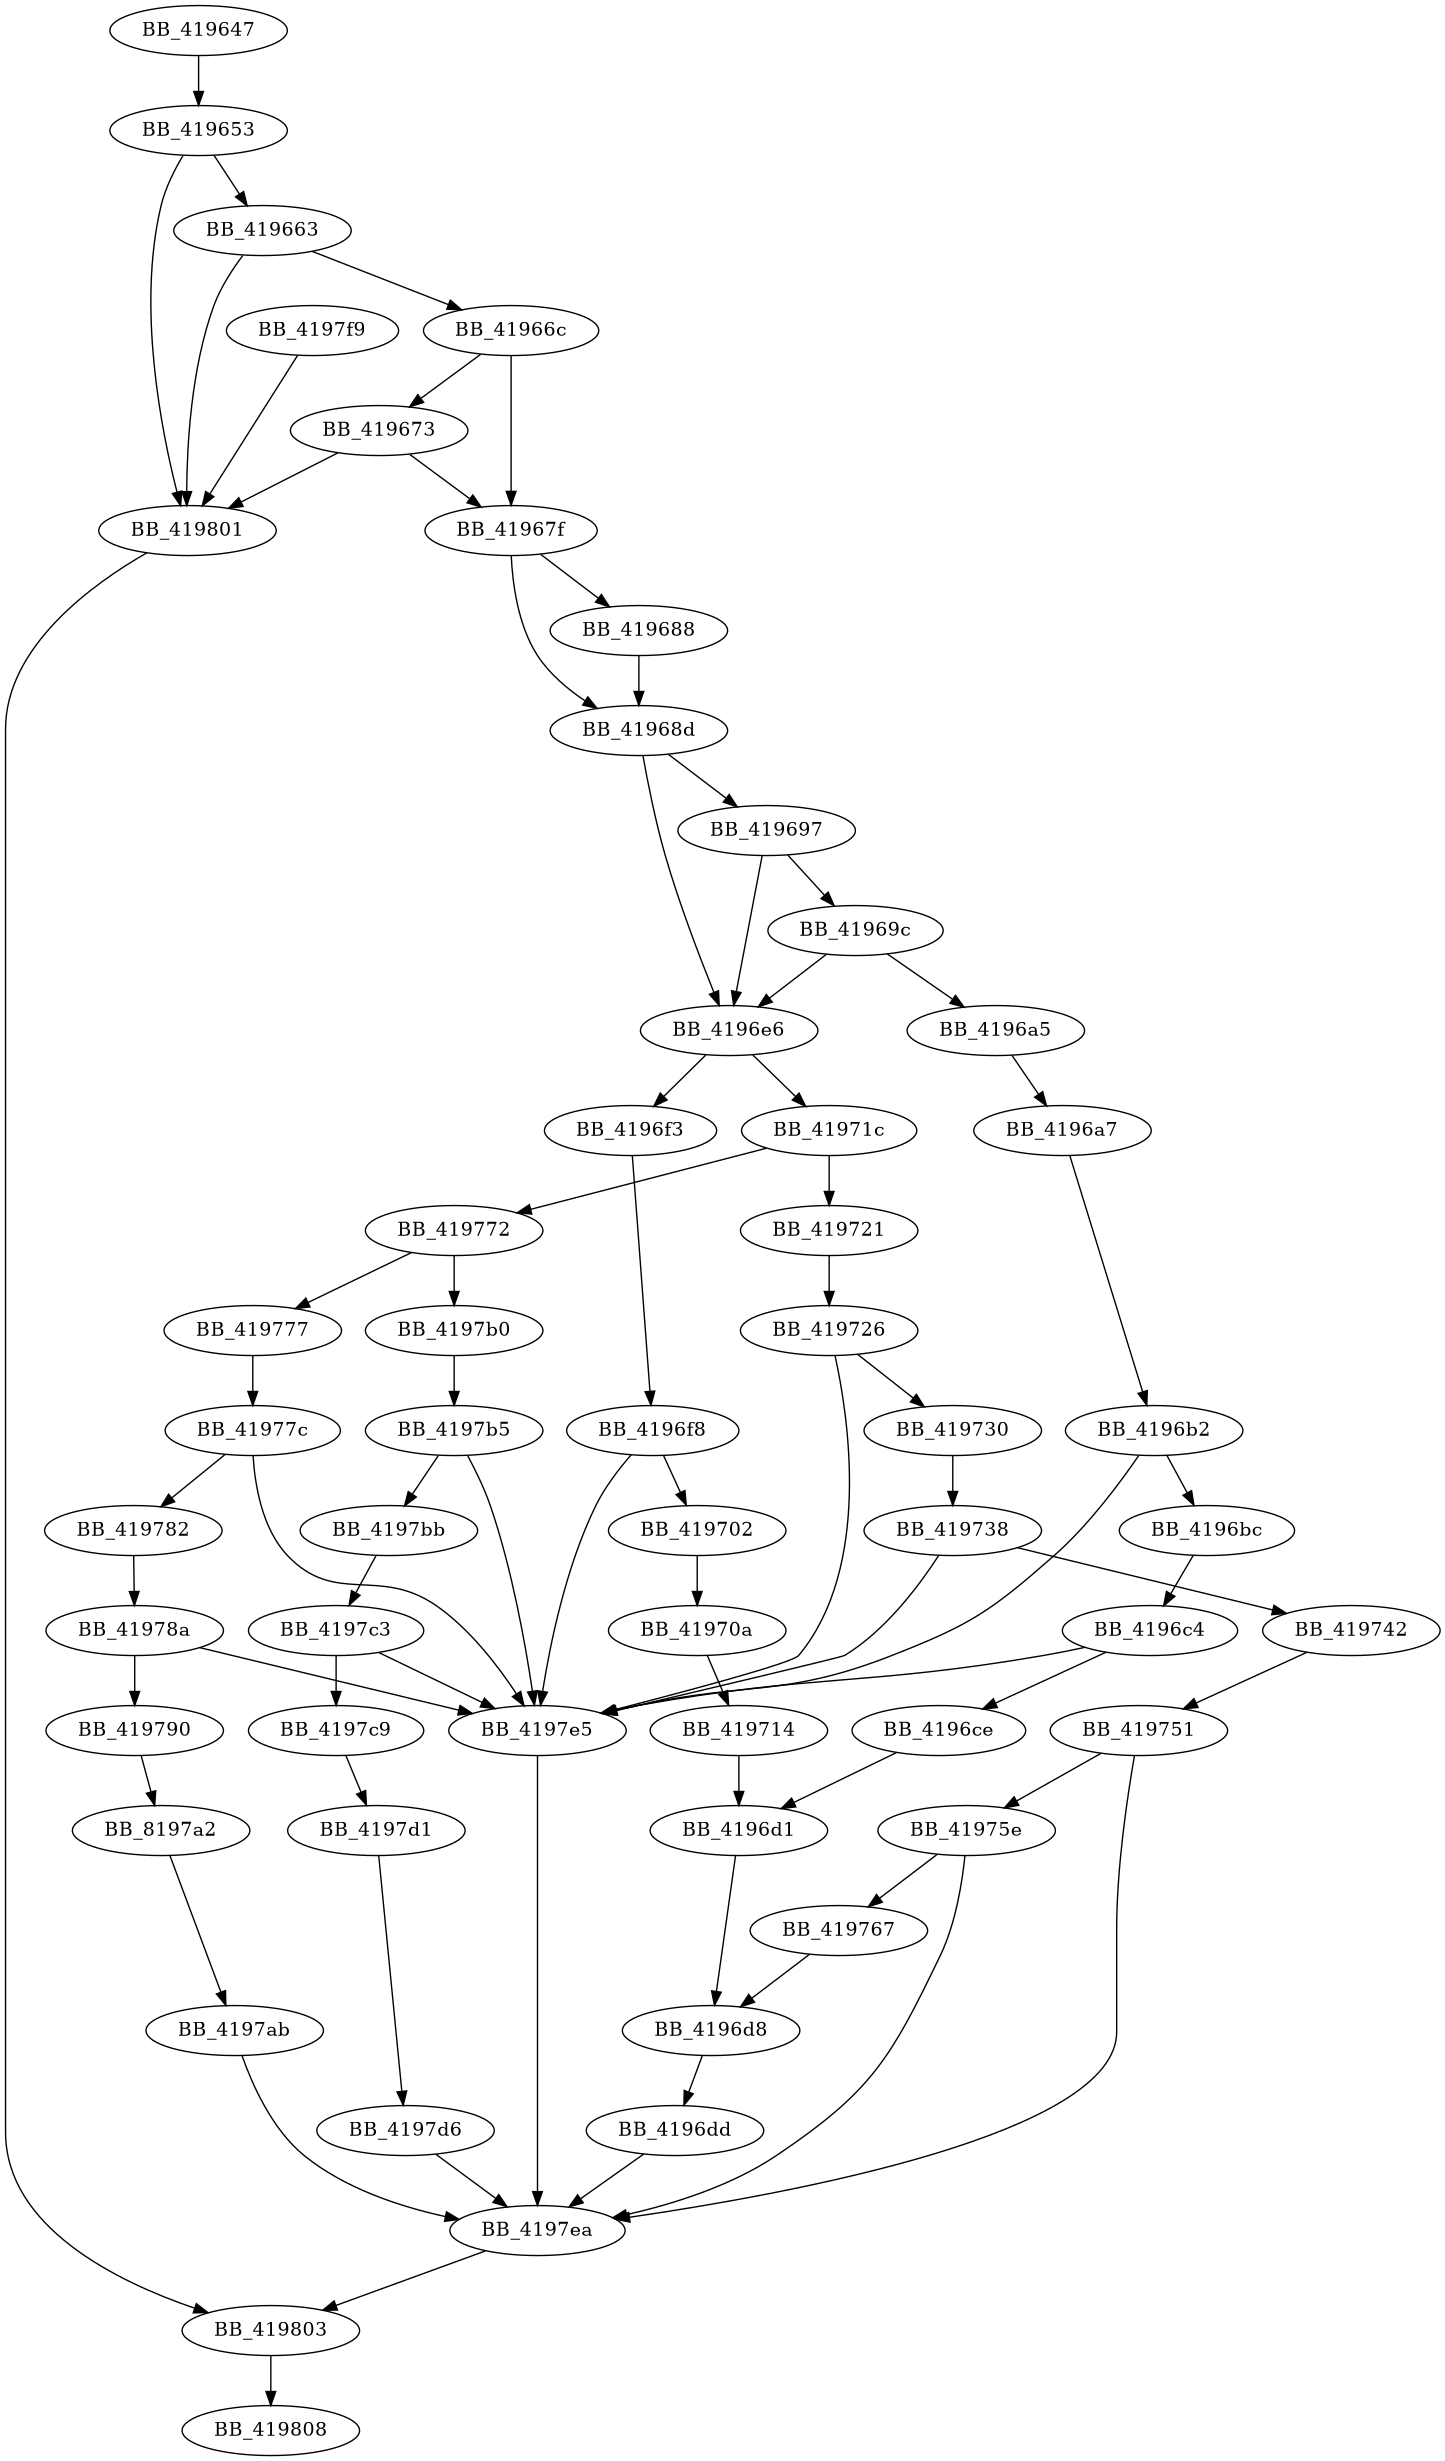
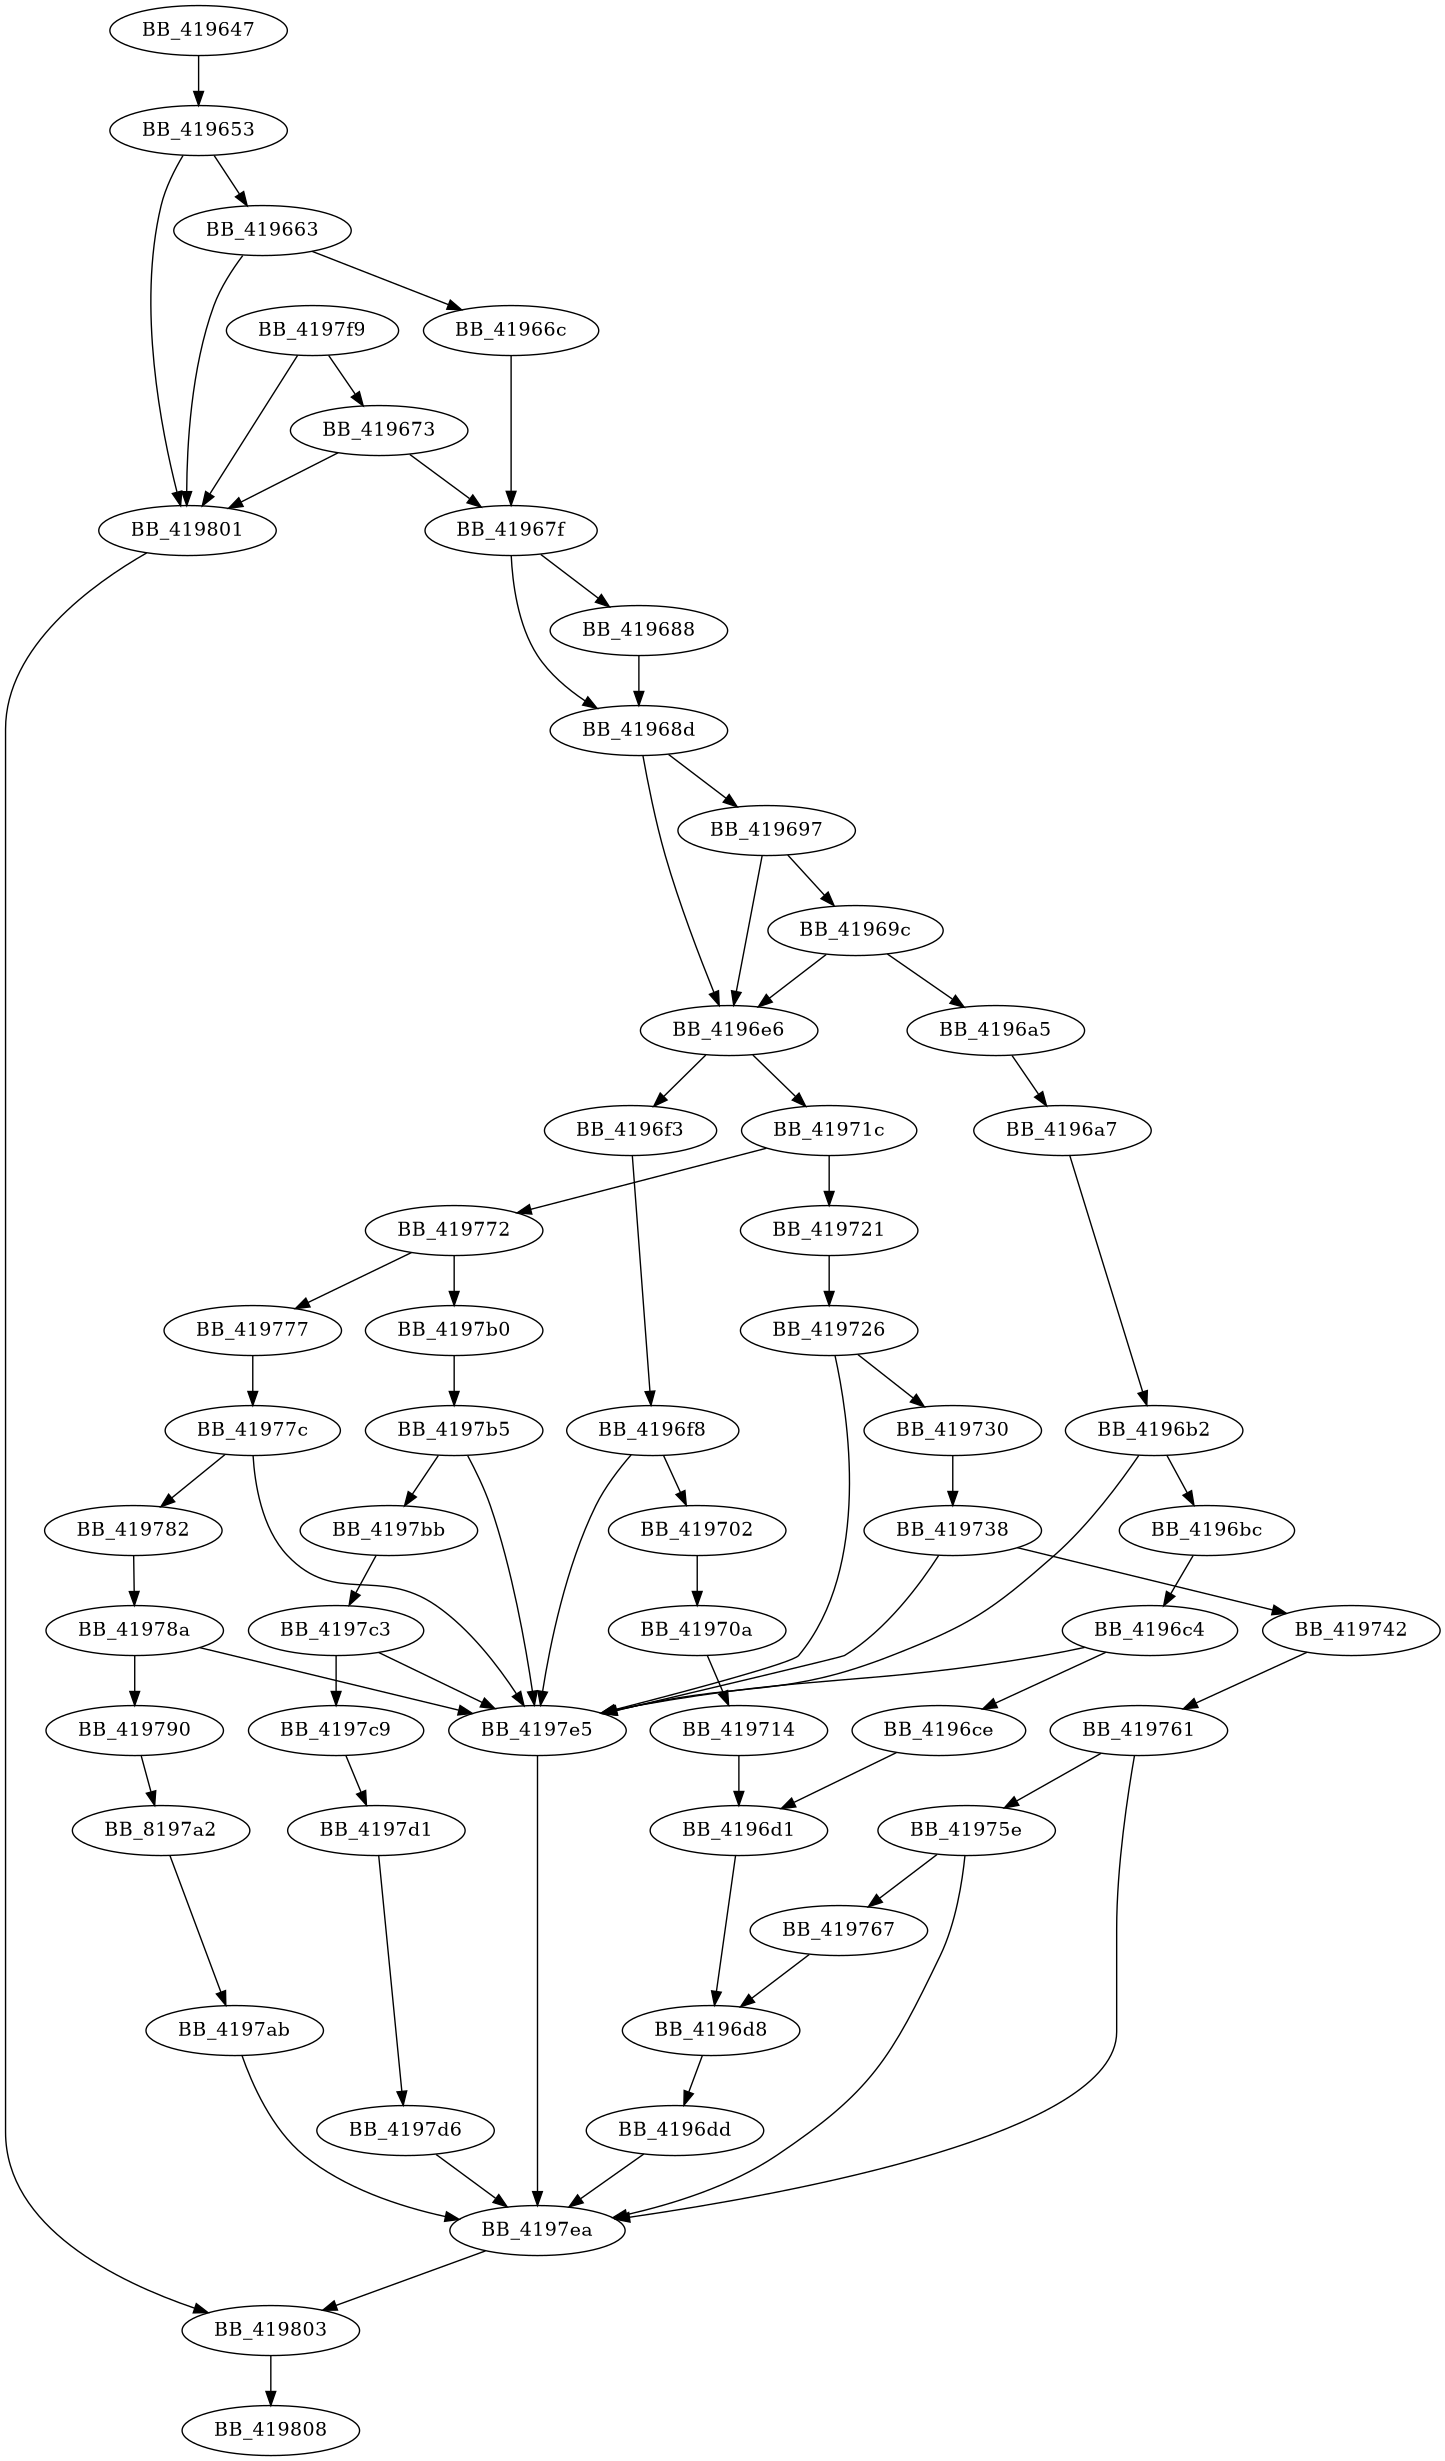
edge "BB_41966c" -> "BB_419673": now "BB_4197f9" -> "BB_419673"
node "BB_419751": label "BB_419751" -> "BB_419761"
